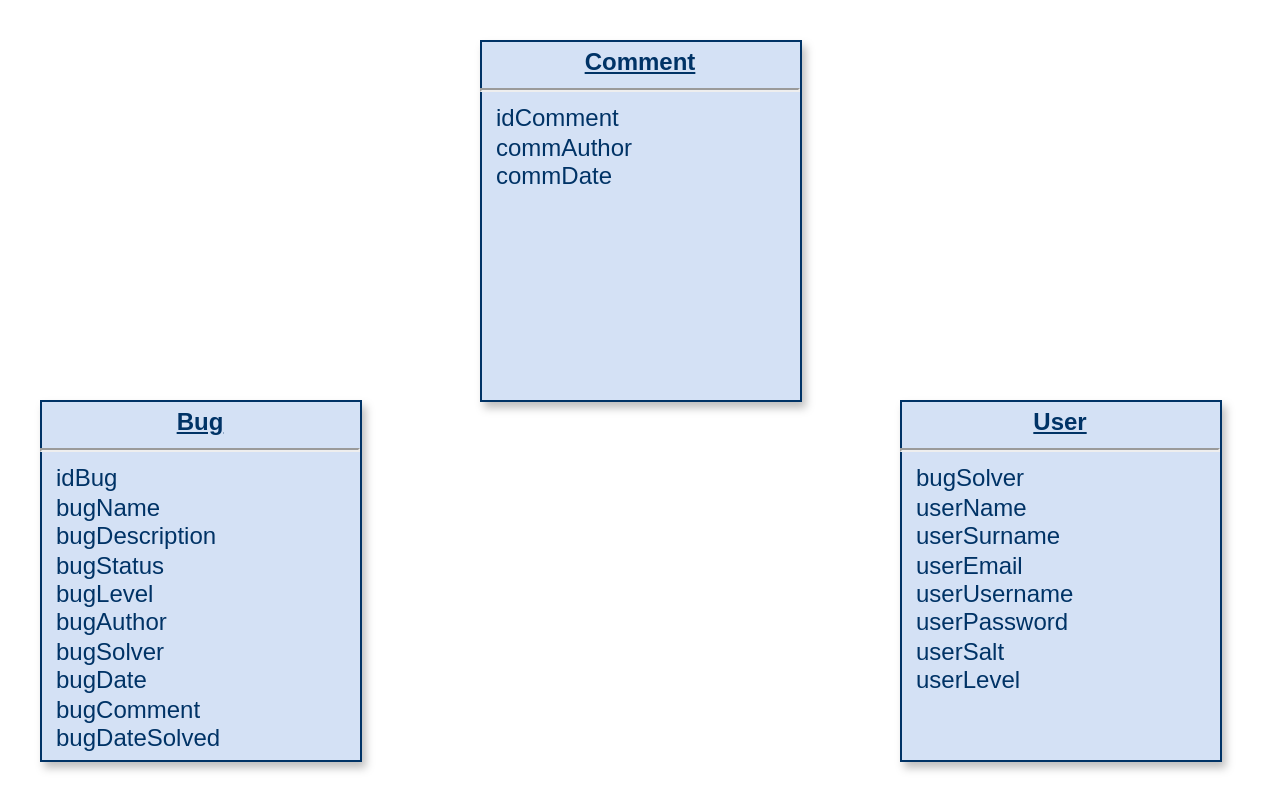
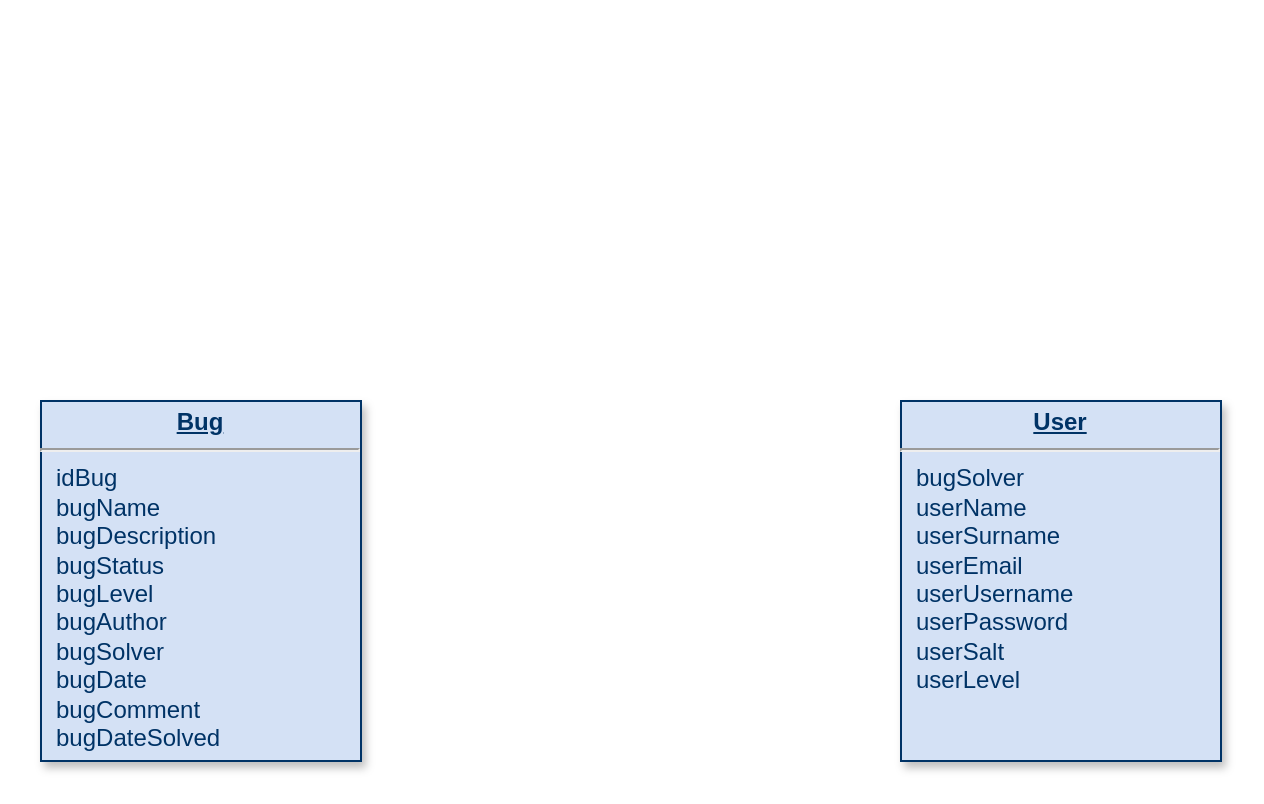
node "Comment idComment commAuthor commDate": removed
